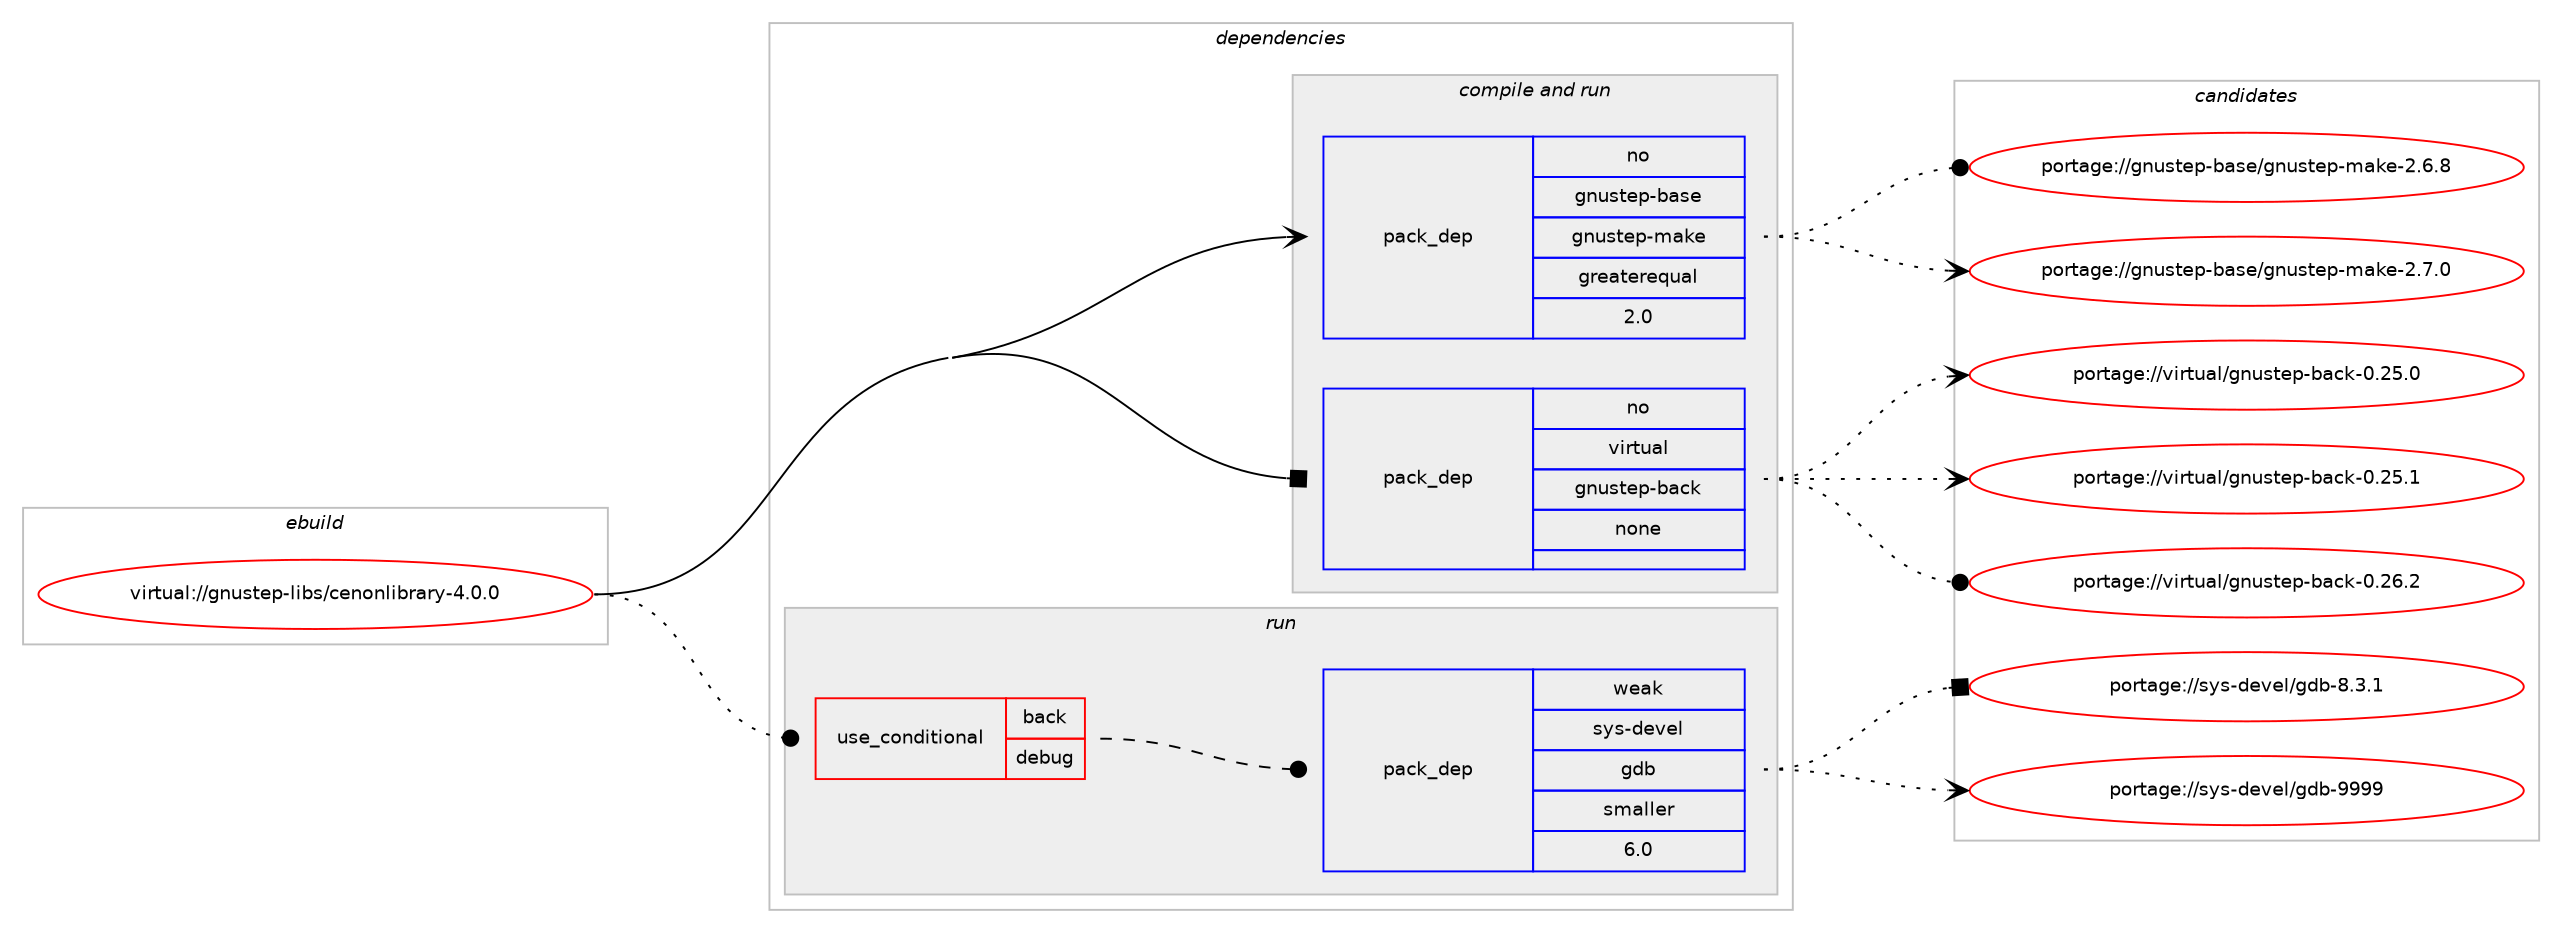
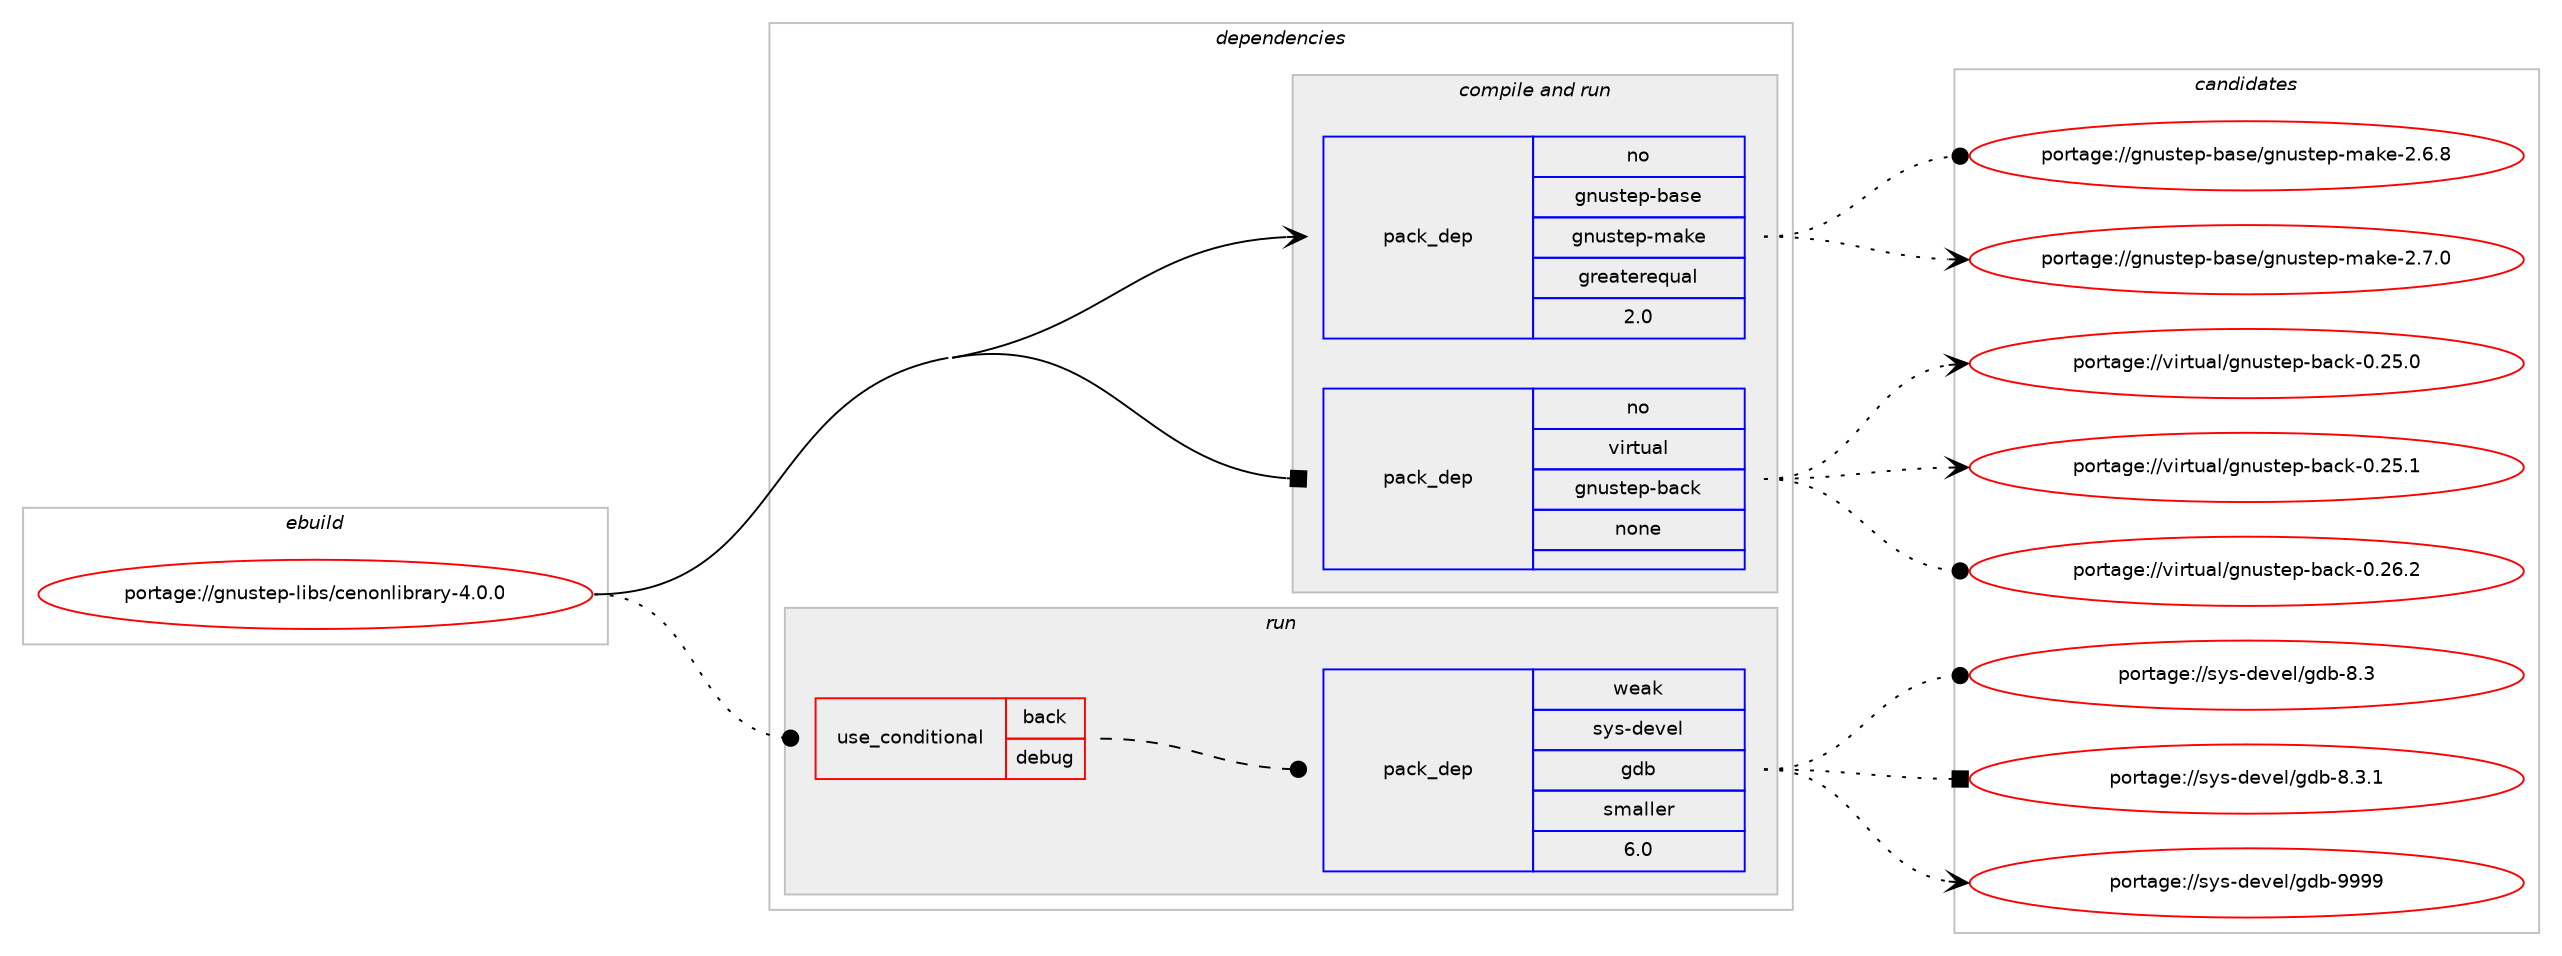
node "virtual://gnustep-libs/cenonlibrary-4.0.0": label "virtual://gnustep-libs/cenonlibrary-4.0.0" -> "portage://gnustep-libs/cenonlibrary-4.0.0"
node "portage://sys-devel/gdb-8.3": added
